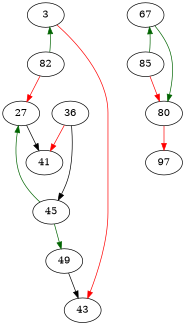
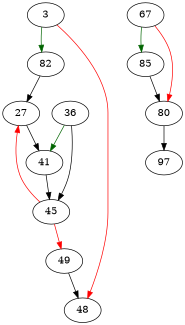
edge "82" -> "3": reversed
edge "85" -> "67": reversed
edge "67" -> "80": color darkgreen -> red
edge "85" -> "80": color red -> black
edge "82" -> "27": color red -> black
edge "36" -> "41": color red -> darkgreen
edge "80" -> "97": color red -> black
edge "45" -> "27": color darkgreen -> red
edge "41" -> "45": added
edge "45" -> "49": color darkgreen -> red
node "43": label "43" -> "48"
